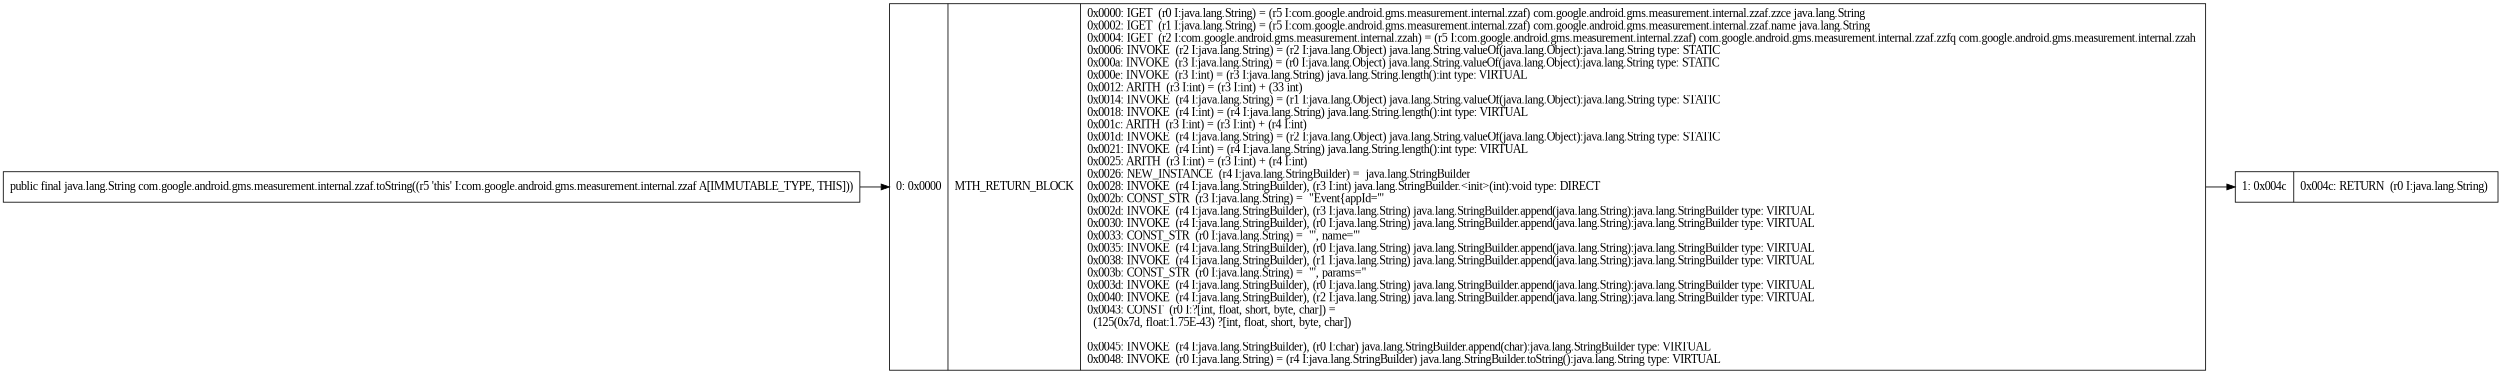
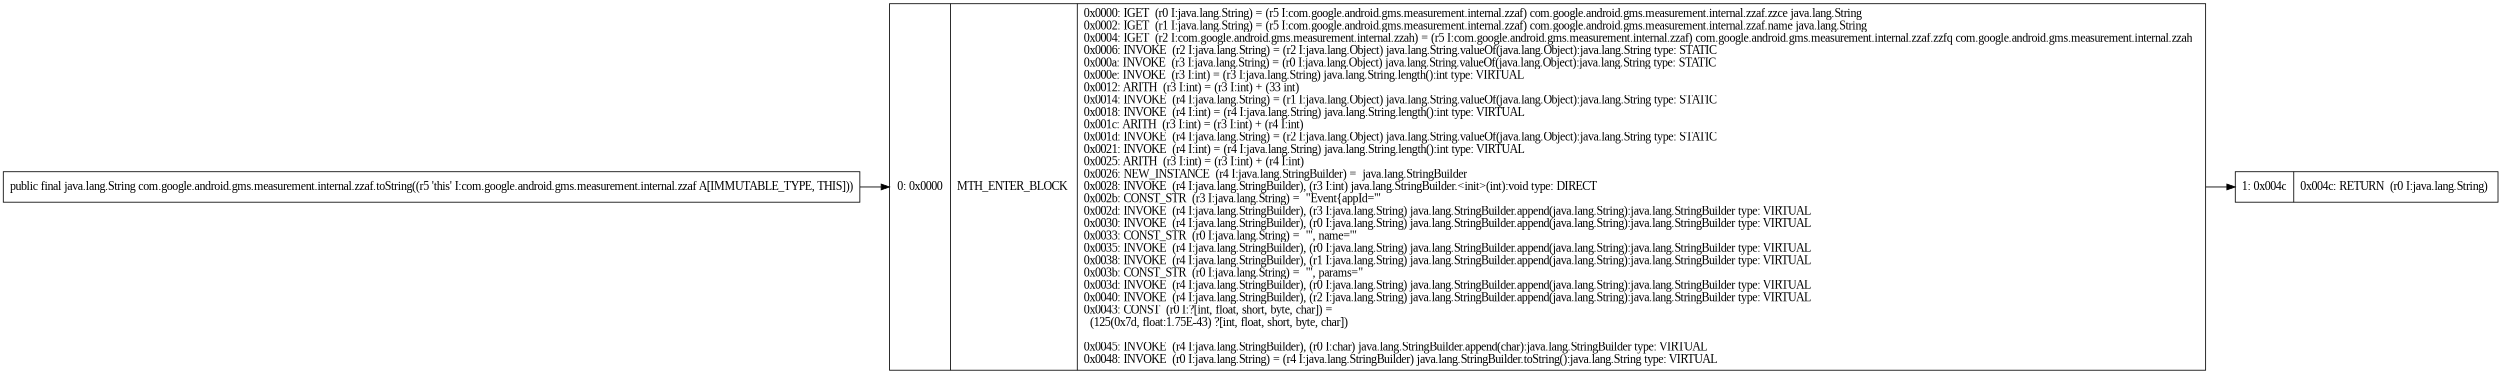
node "0: 0x0000": text "MTH_RETURN_BLOCK" -> "MTH_ENTER_BLOCK"
